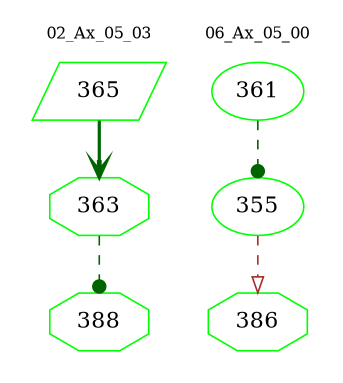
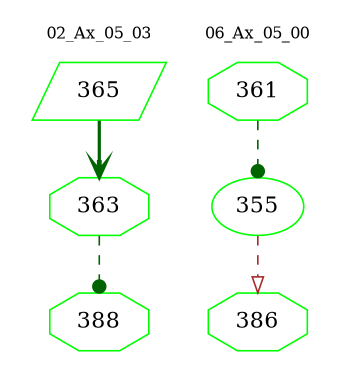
node "361": shape ellipse -> octagon
